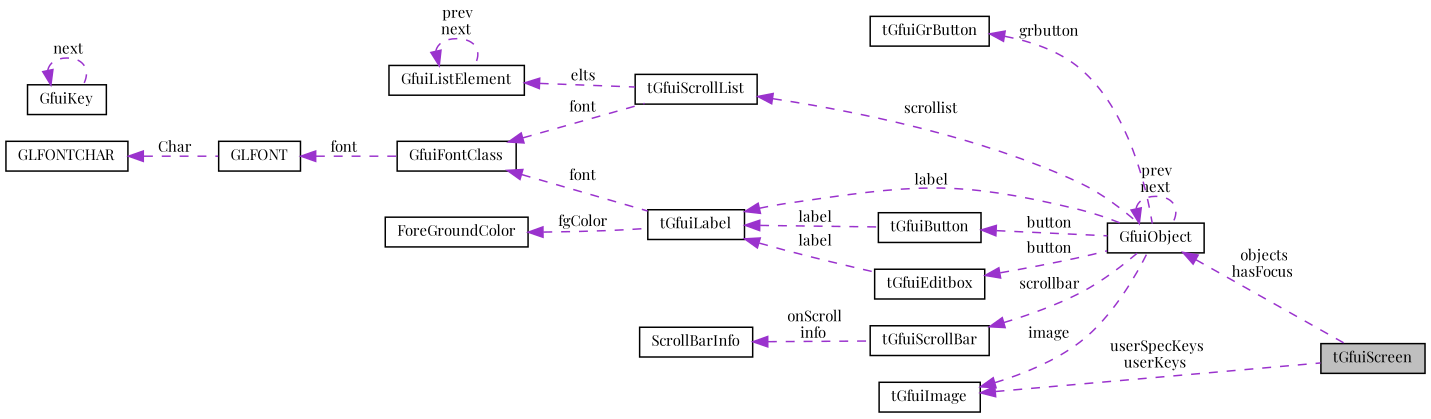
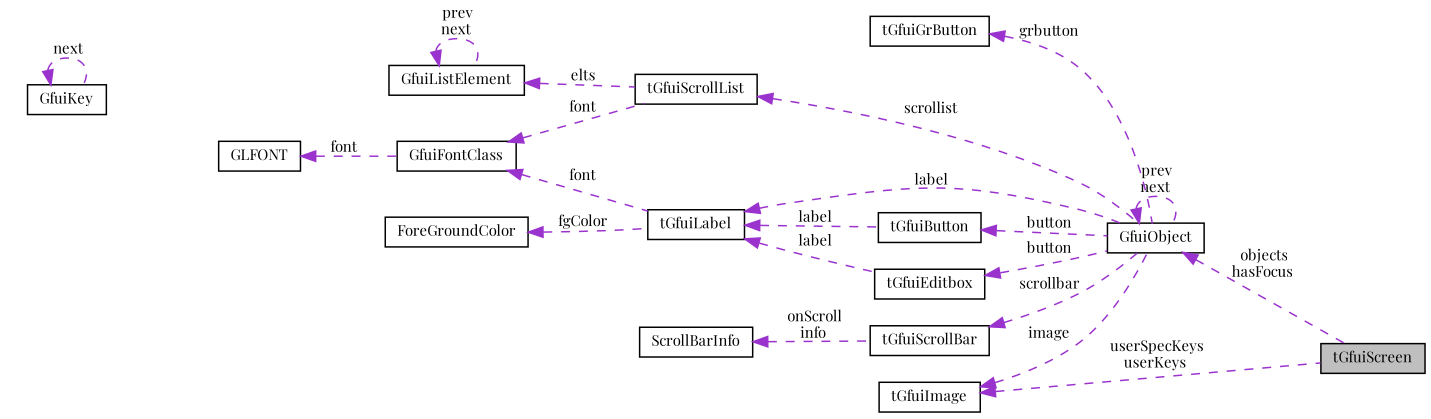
node "GLFONTCHAR": removed
